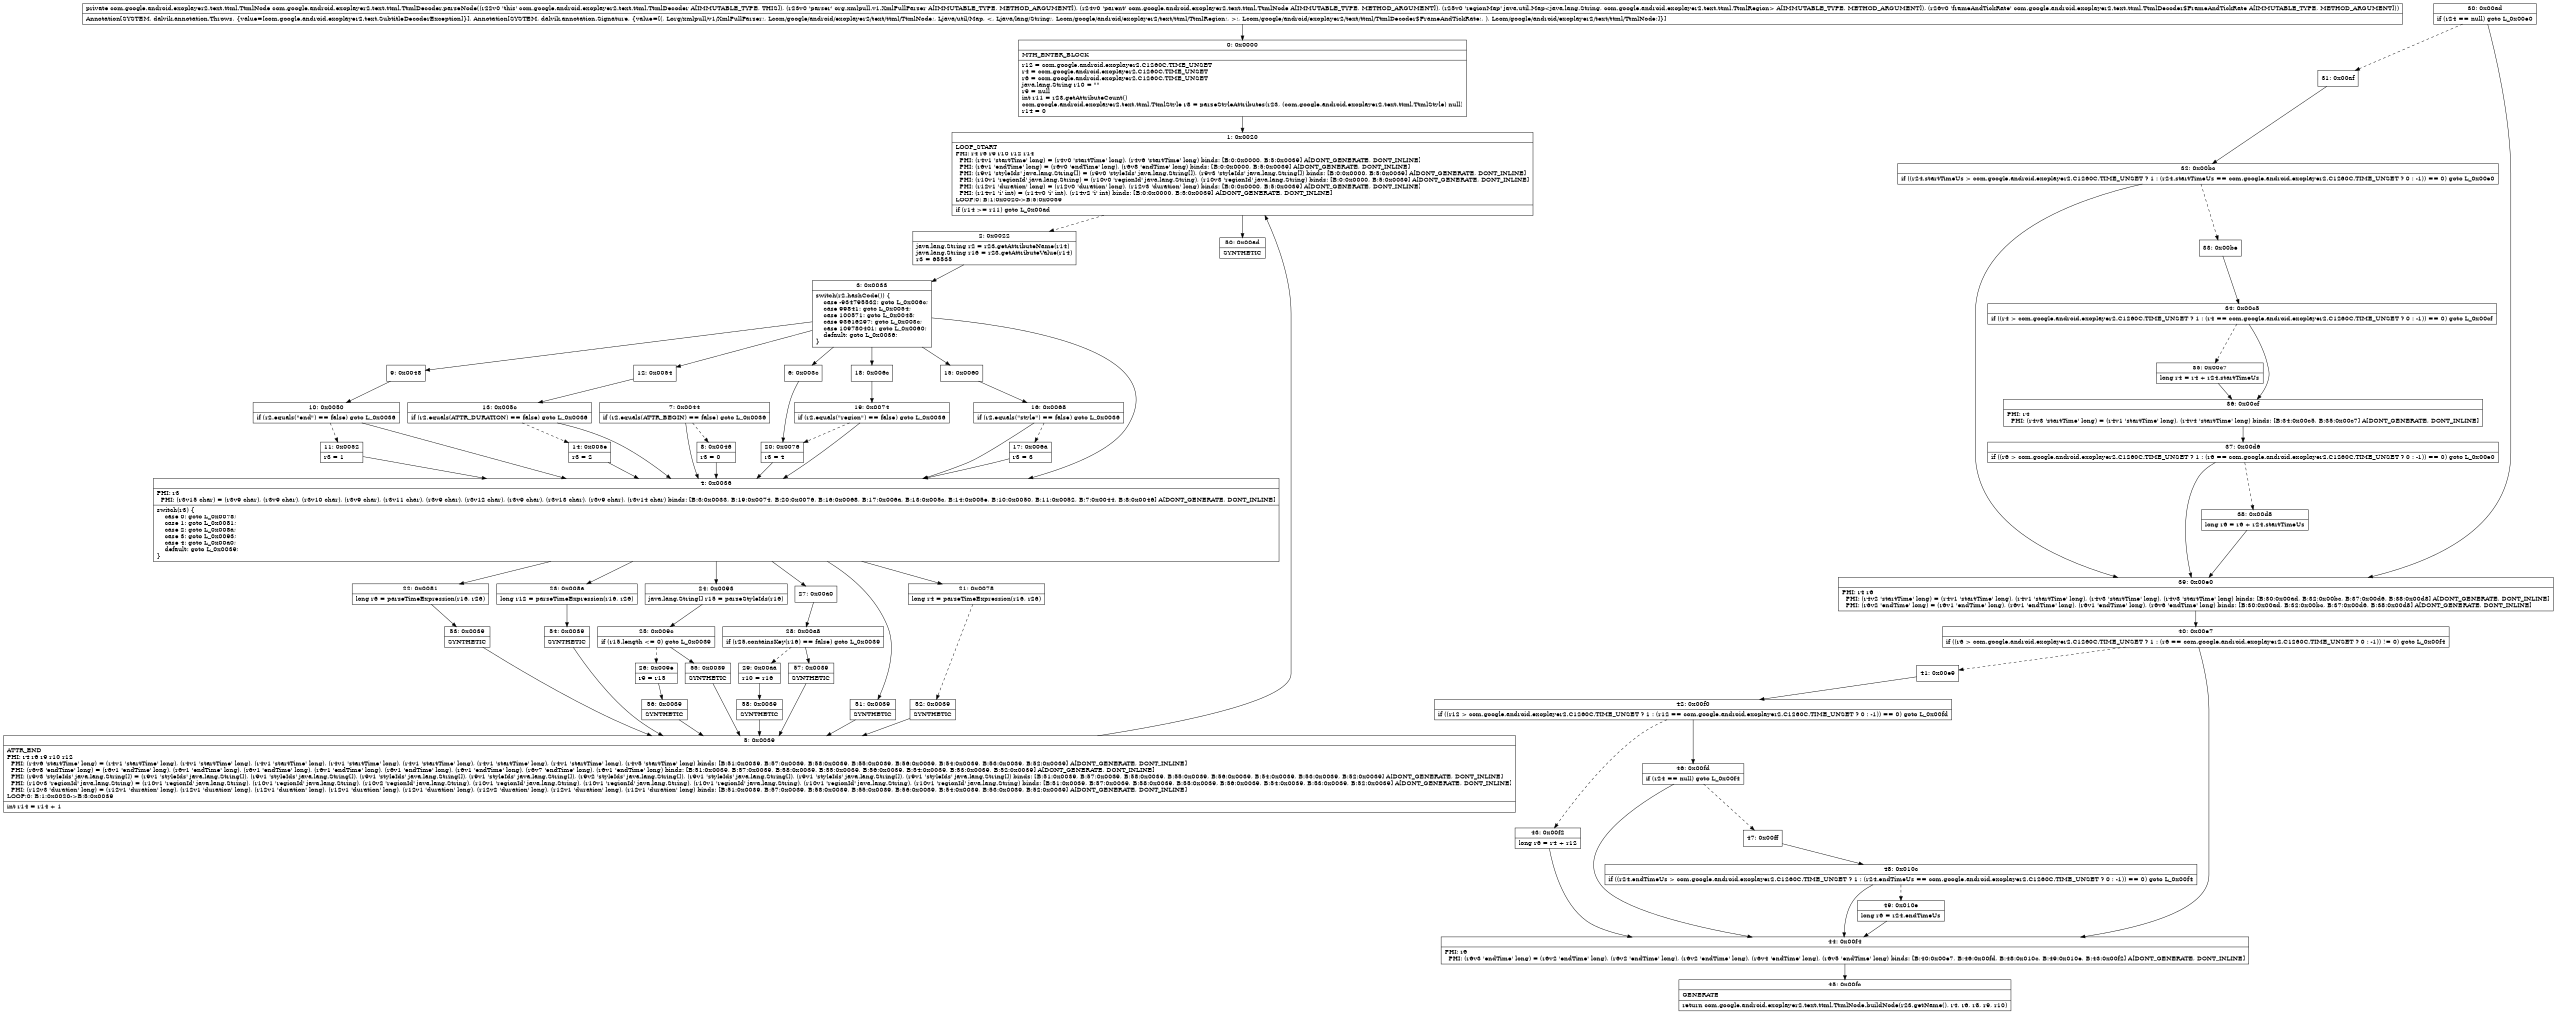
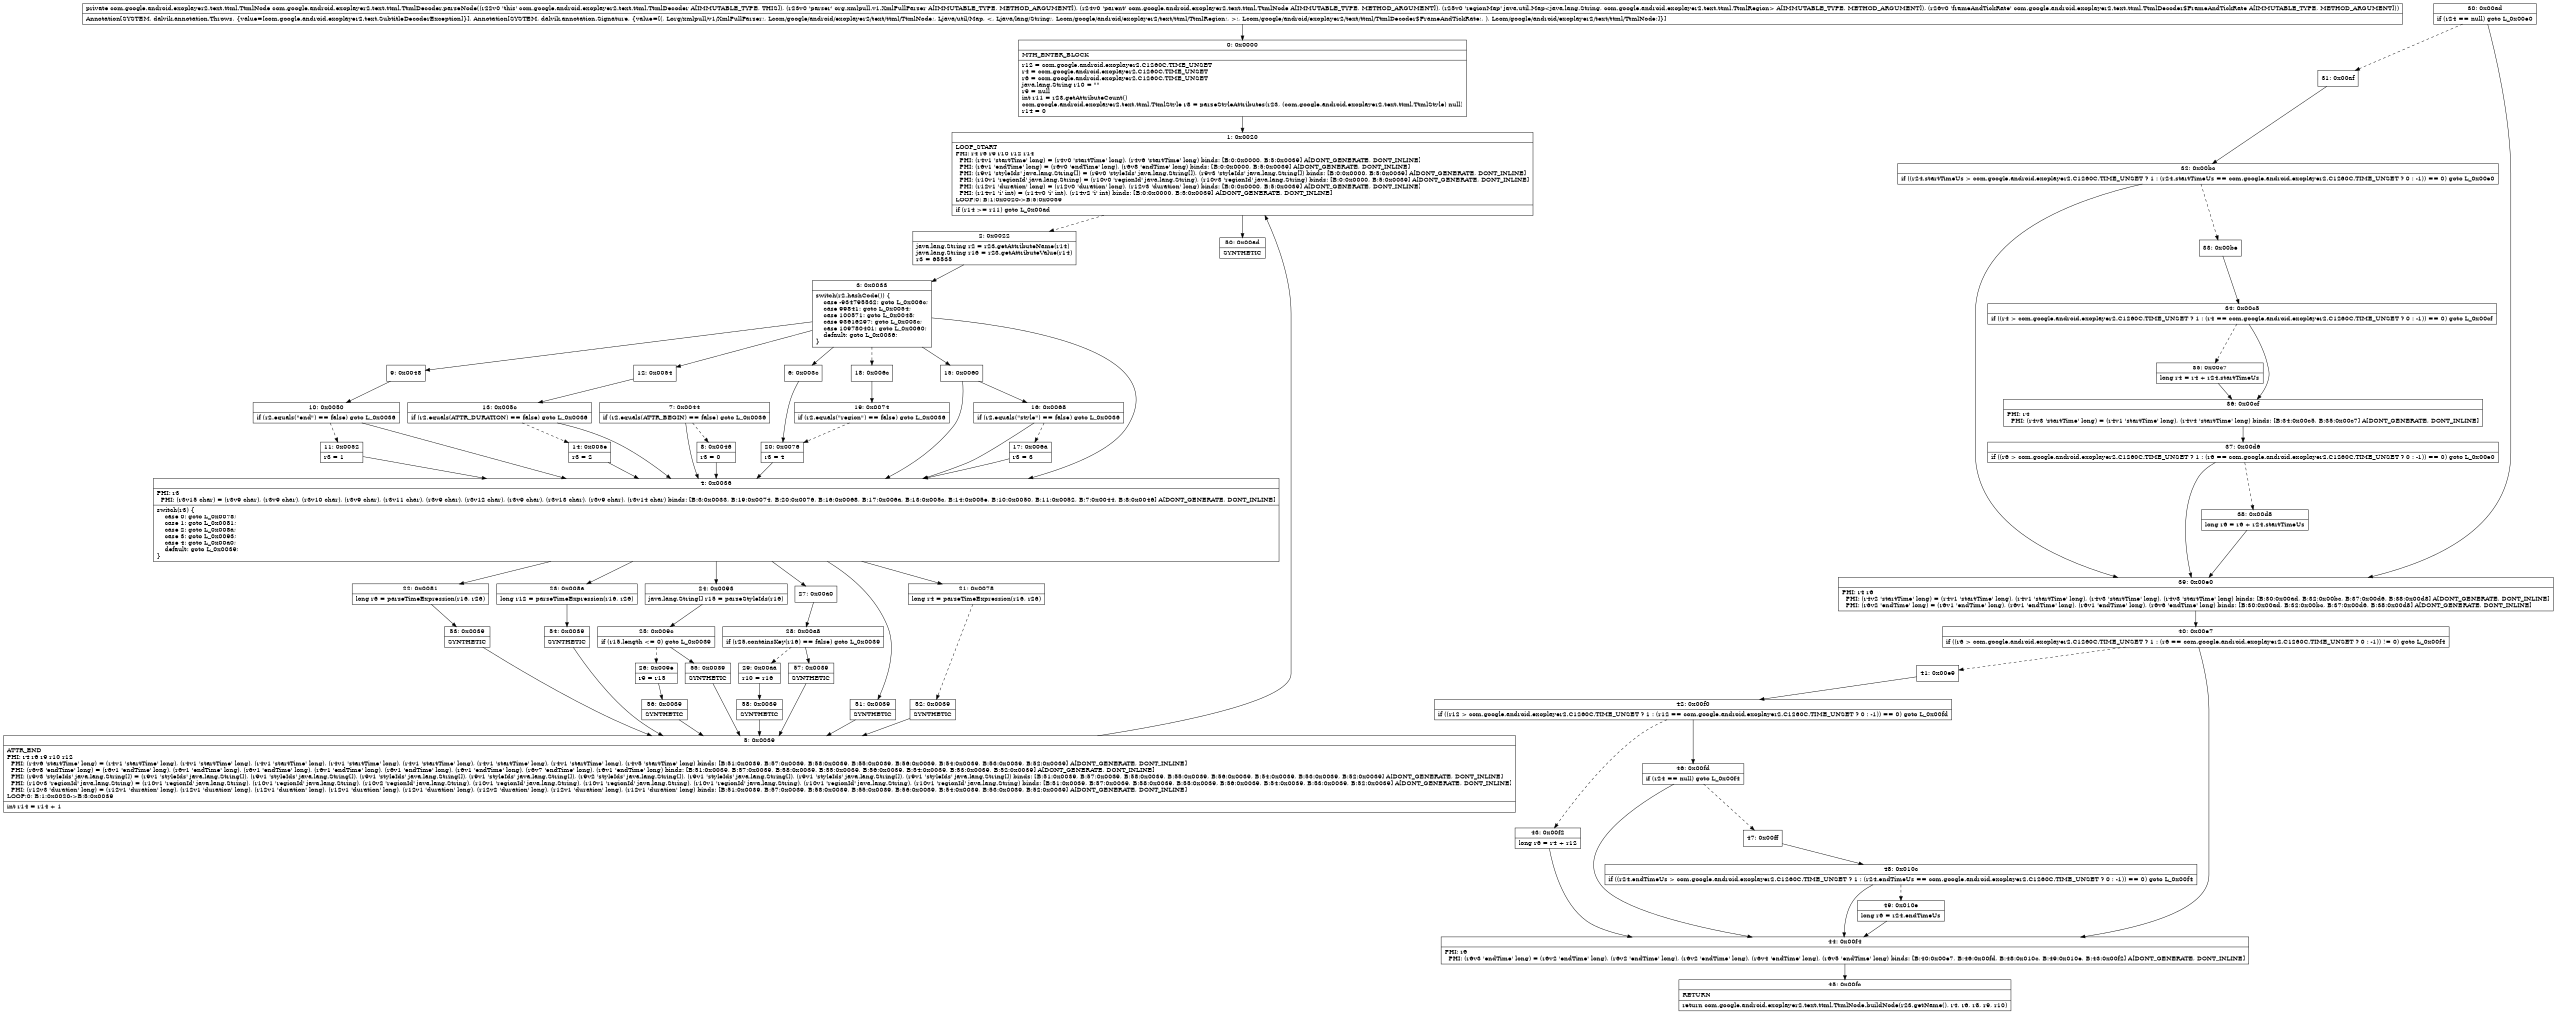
edge "3: 0x0033" -> "18: 0x006c": style solid -> dashed
edge "19: 0x0074" -> "4: 0x0036": now "15: 0x0060" -> "4: 0x0036"
node "45: 0x00fc": text "GENERATE" -> "RETURN"
